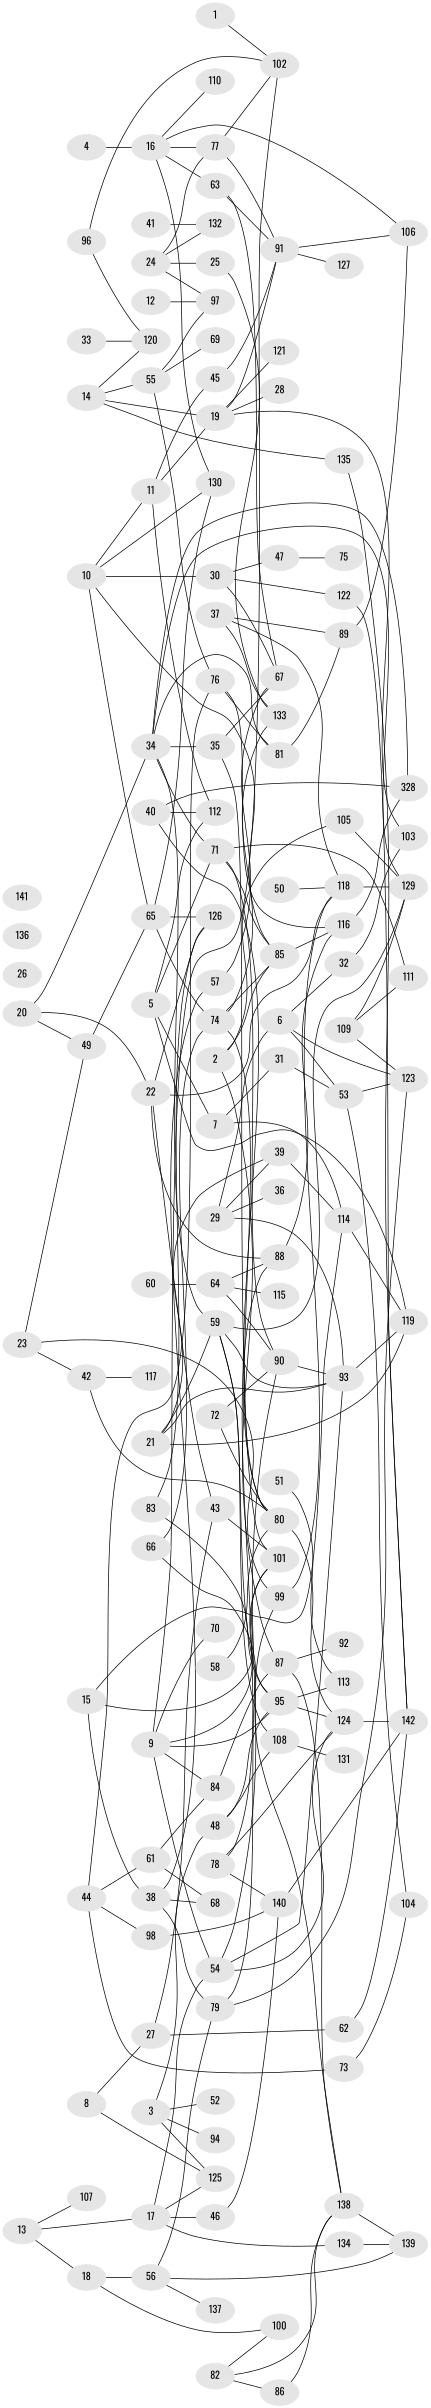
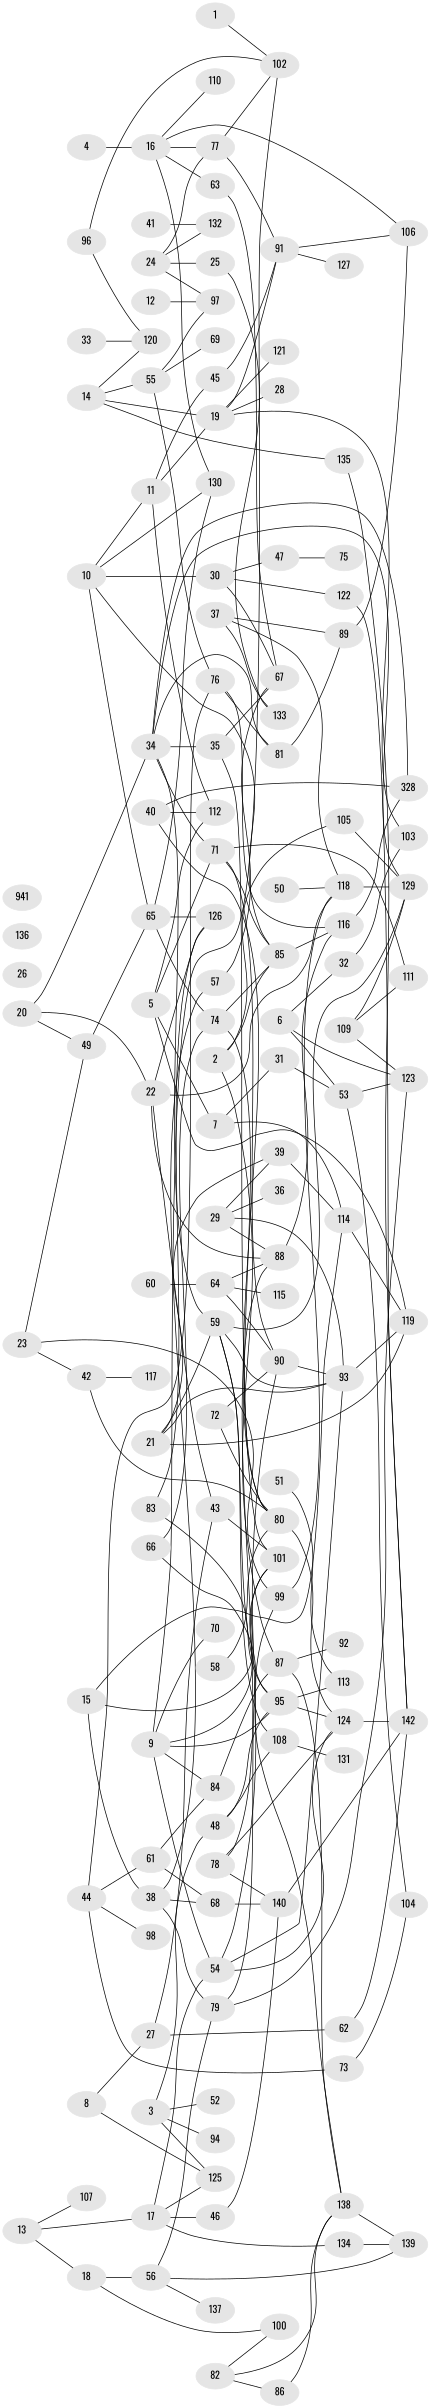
edge "63" -- "91": removed
node "141": label "141" -> "941"
edge "133" -- "74": removed
edge "6" -- "29": now "88" -- "29"
edge "140" -- "98": now "140" -- "68"
